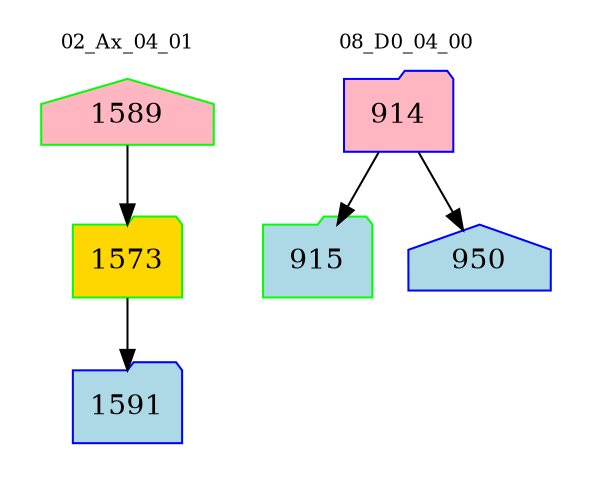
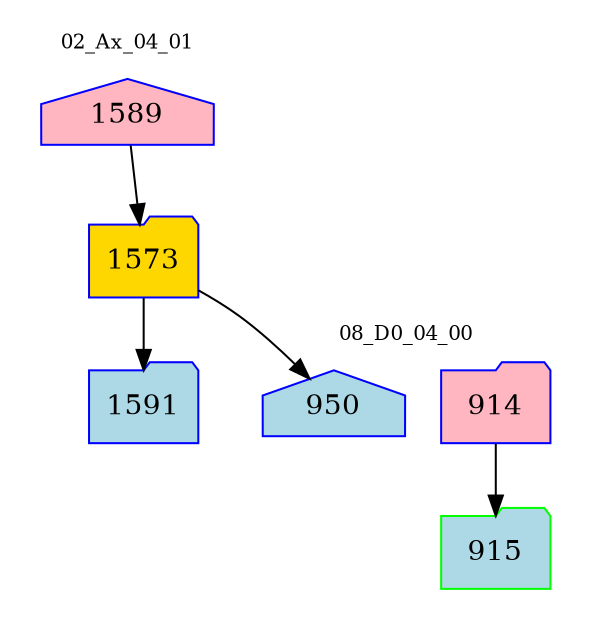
node "1589": color green -> blue
edge "914" -> "950": now "1573" -> "950"
node "1573": color green -> blue
